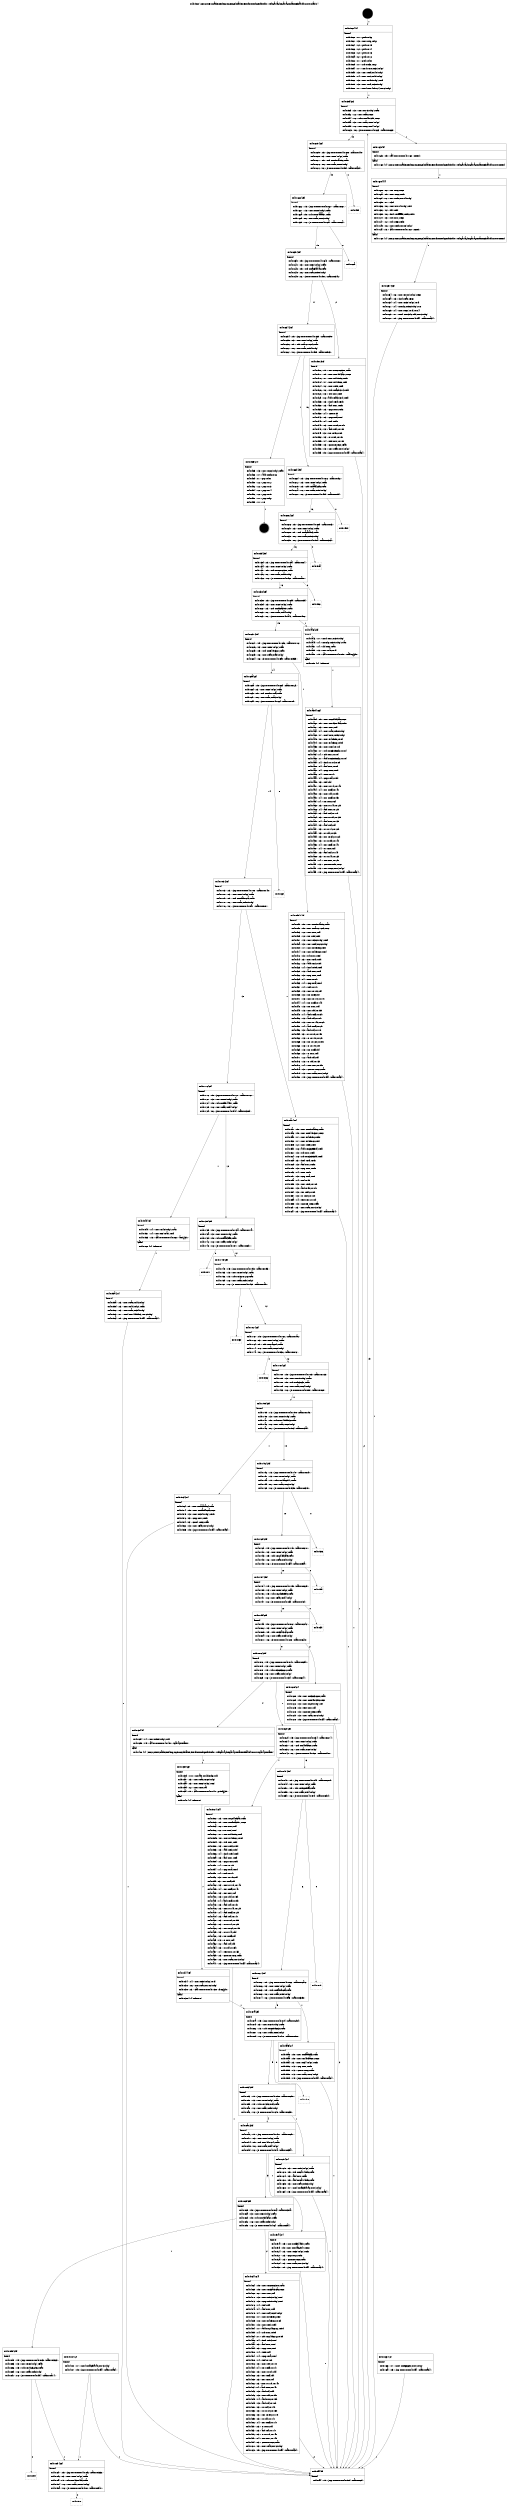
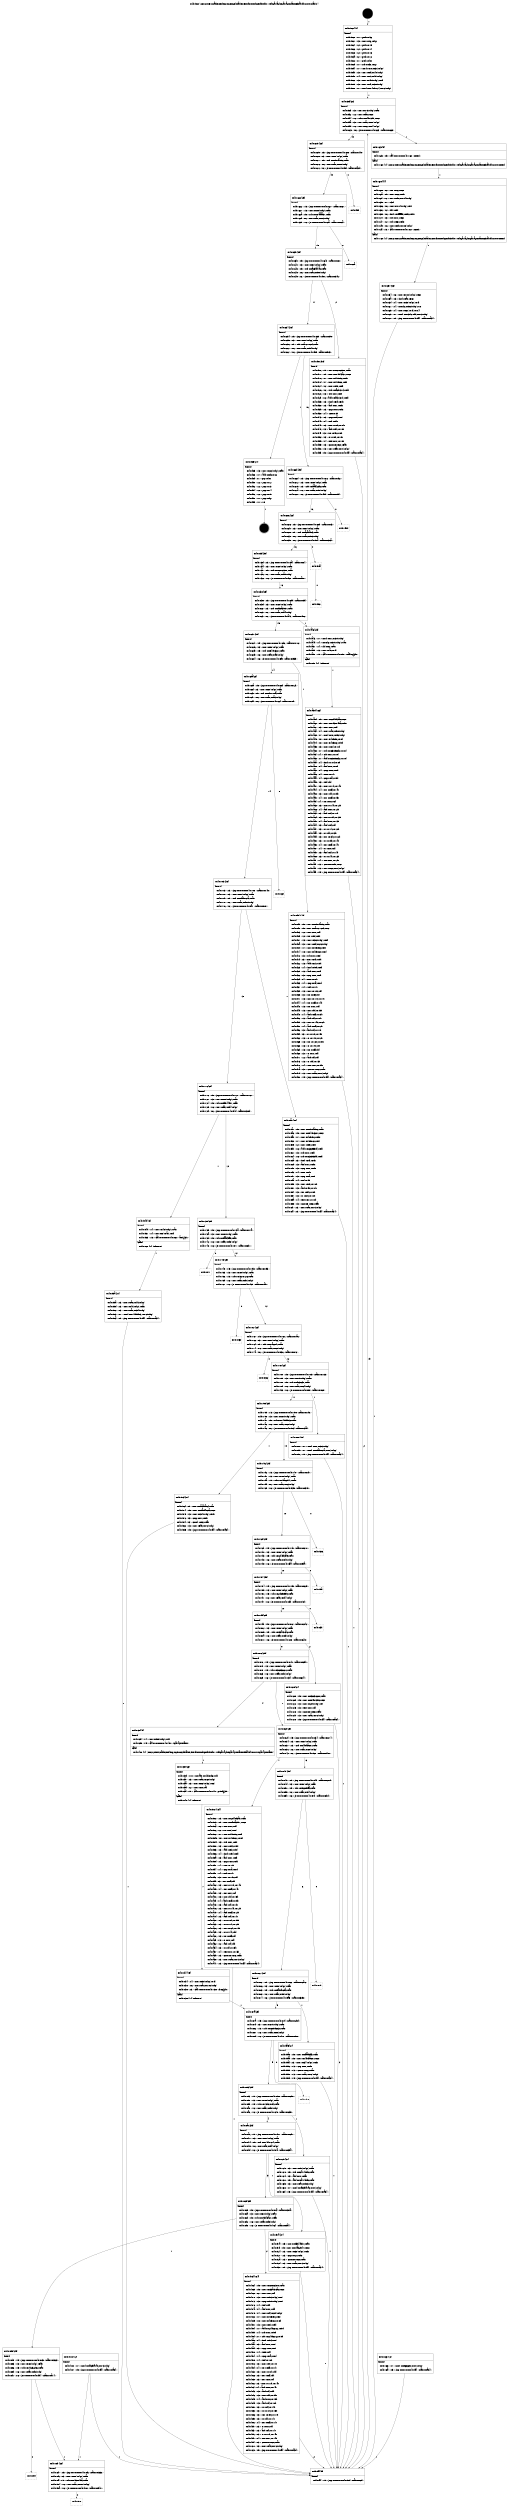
edge "0x40169f [25]" -> "0x401fc8": now "0x40198a" -> "0x401fc8"
node "0x401e8e [19]": added
